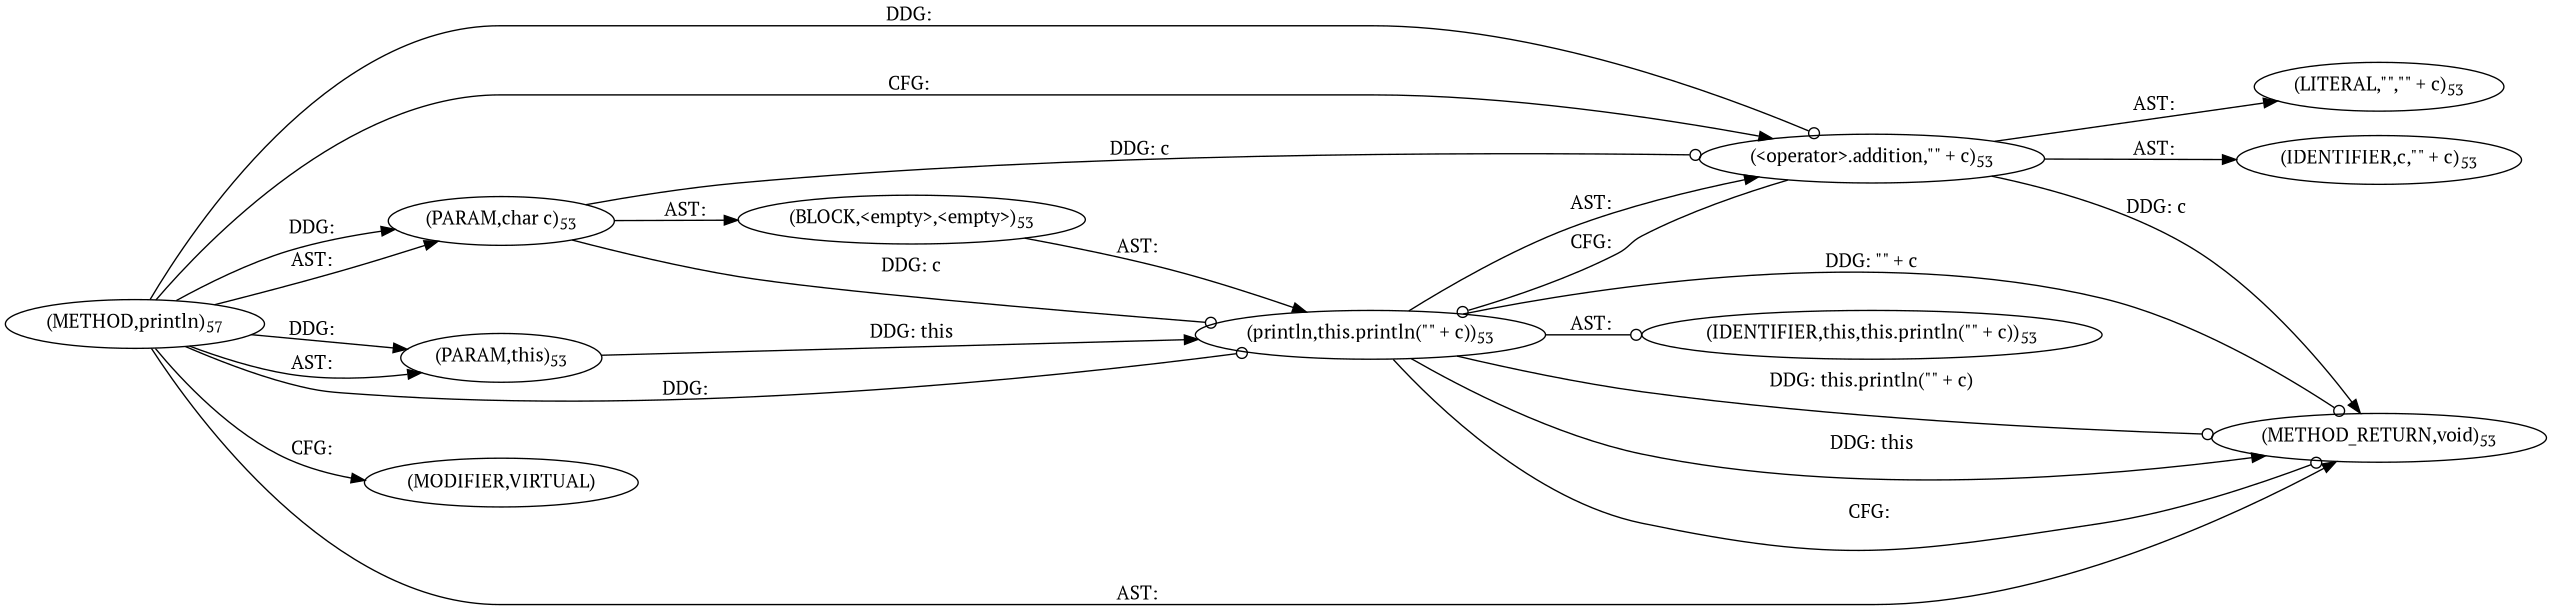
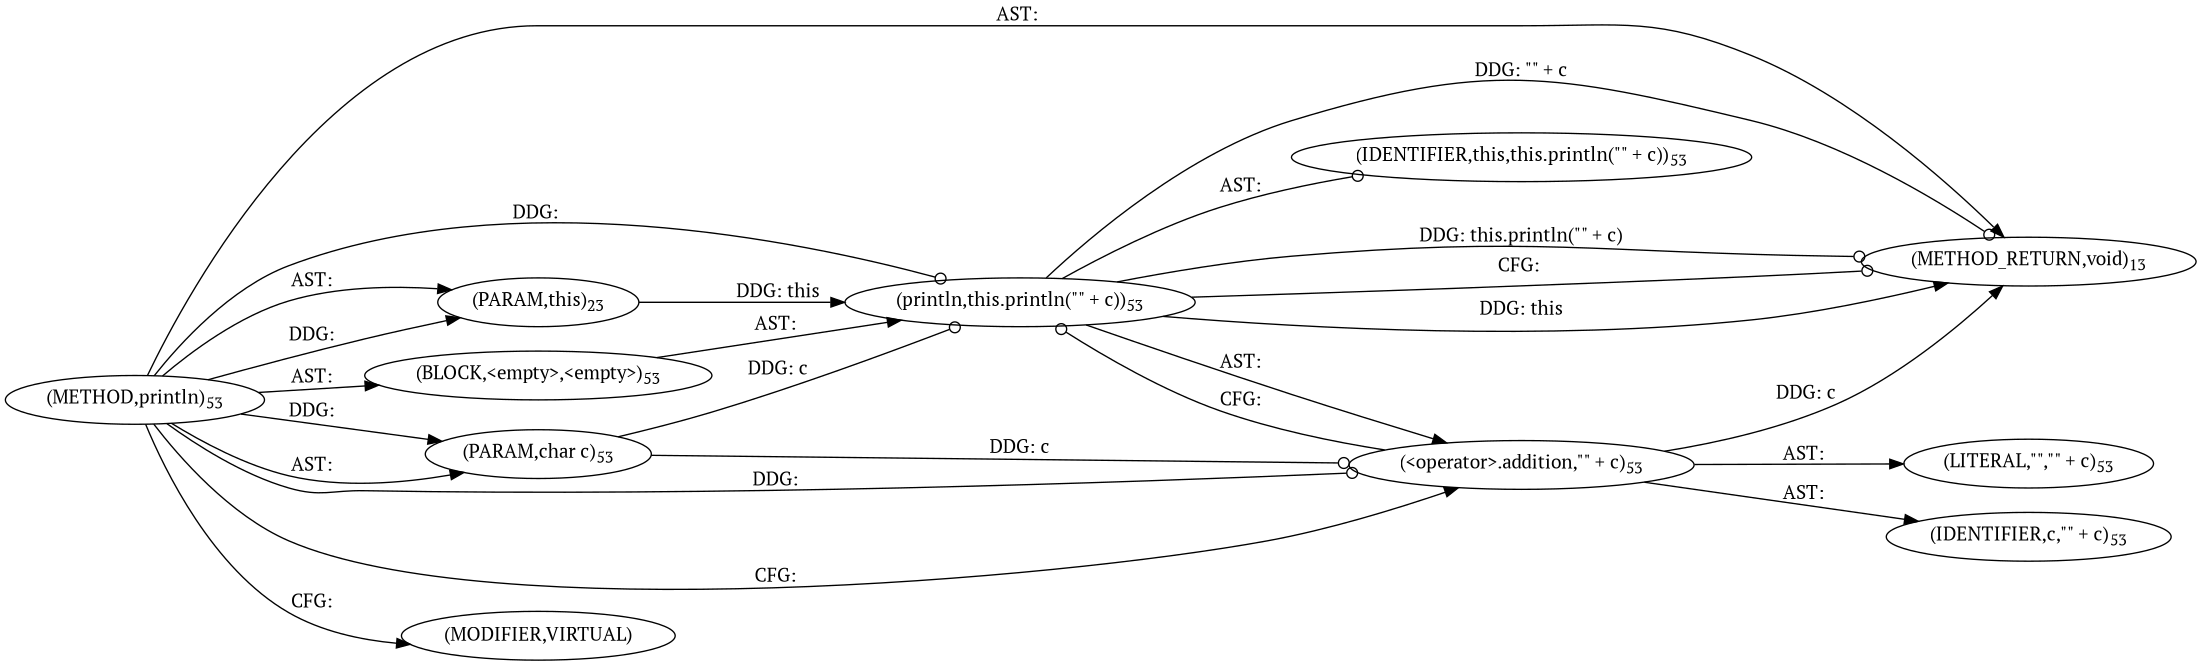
edge "(PARAM,char c)" -> "(BLOCK,<empty>,<empty>)": now "(METHOD,println)" -> "(BLOCK,<empty>,<empty>)"
node "(METHOD,println)": text "57" -> "53"
node "(PARAM,this)": text "53" -> "23"
node "(METHOD_RETURN,void)": text "53" -> "13"
